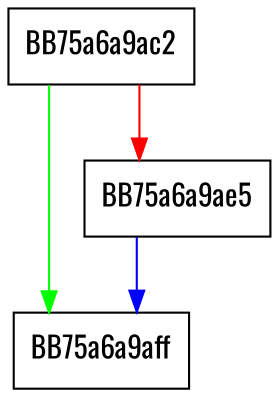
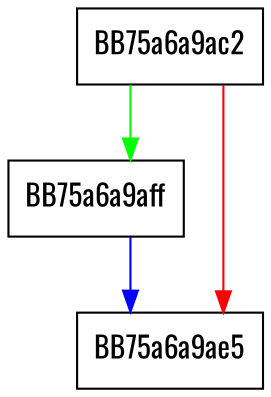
edge "BB75a6a9ae5" -> "BB75a6a9aff": reversed
